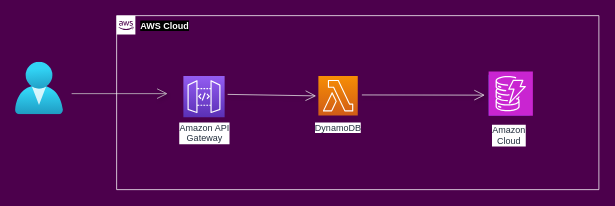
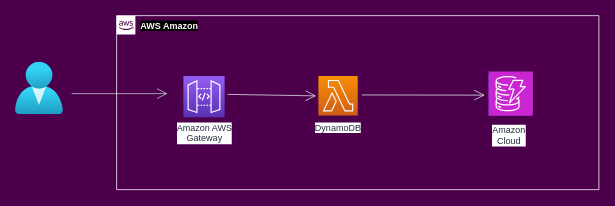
node "AWS Cloud": label "AWS Cloud" -> "AWS Amazon"
node "Amazon API Gateway": label "Amazon API Gateway" -> "Amazon AWS Gateway"
